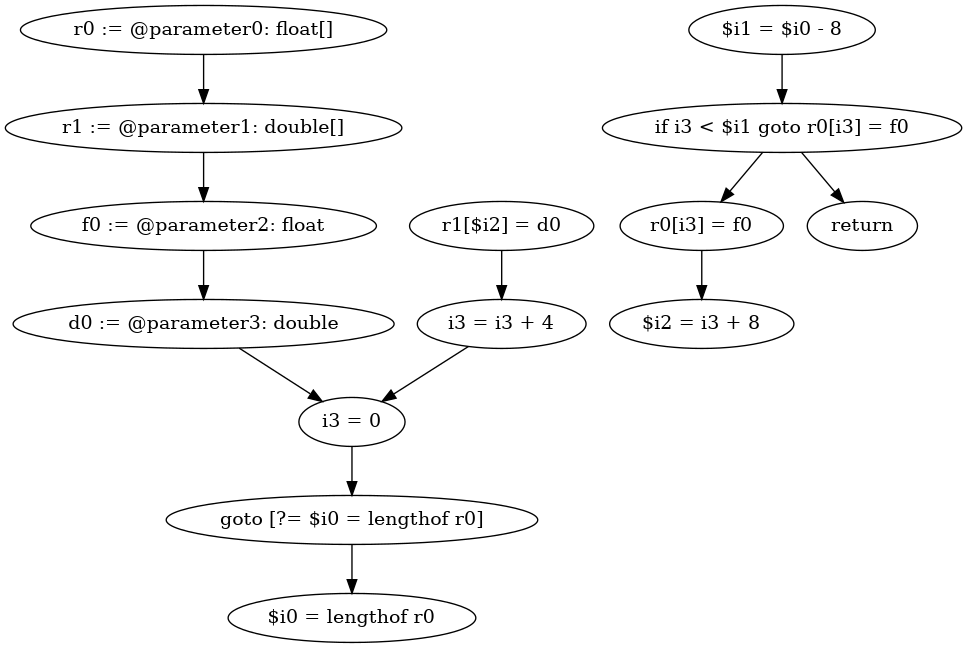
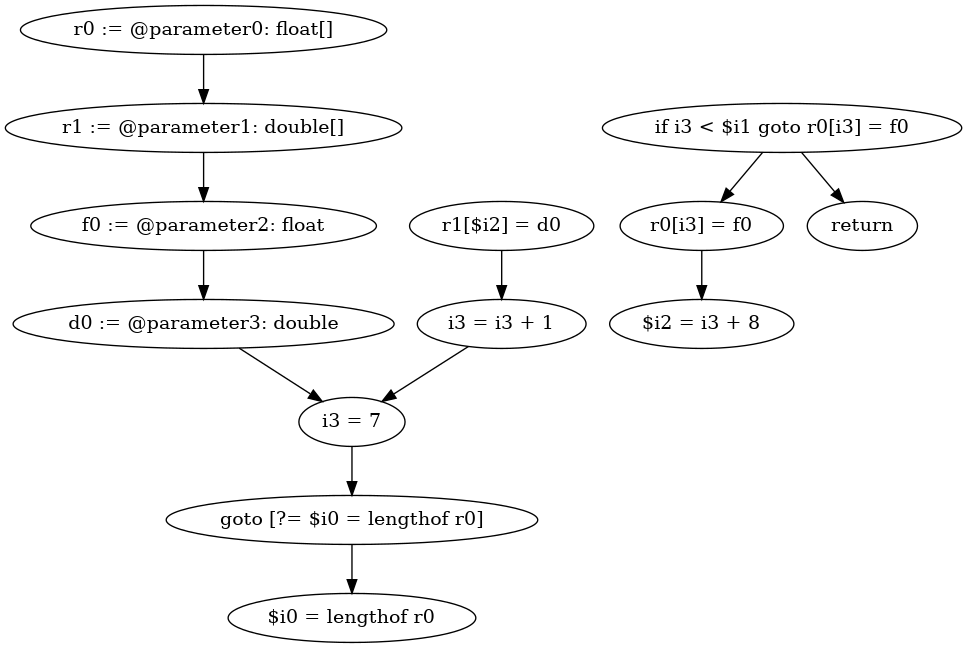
node "$i1 = $i0 - 8": removed
node "i3 = i3 + 4": label "i3 = i3 + 4" -> "i3 = i3 + 1"
node "i3 = 0": label "i3 = 0" -> "i3 = 7"
